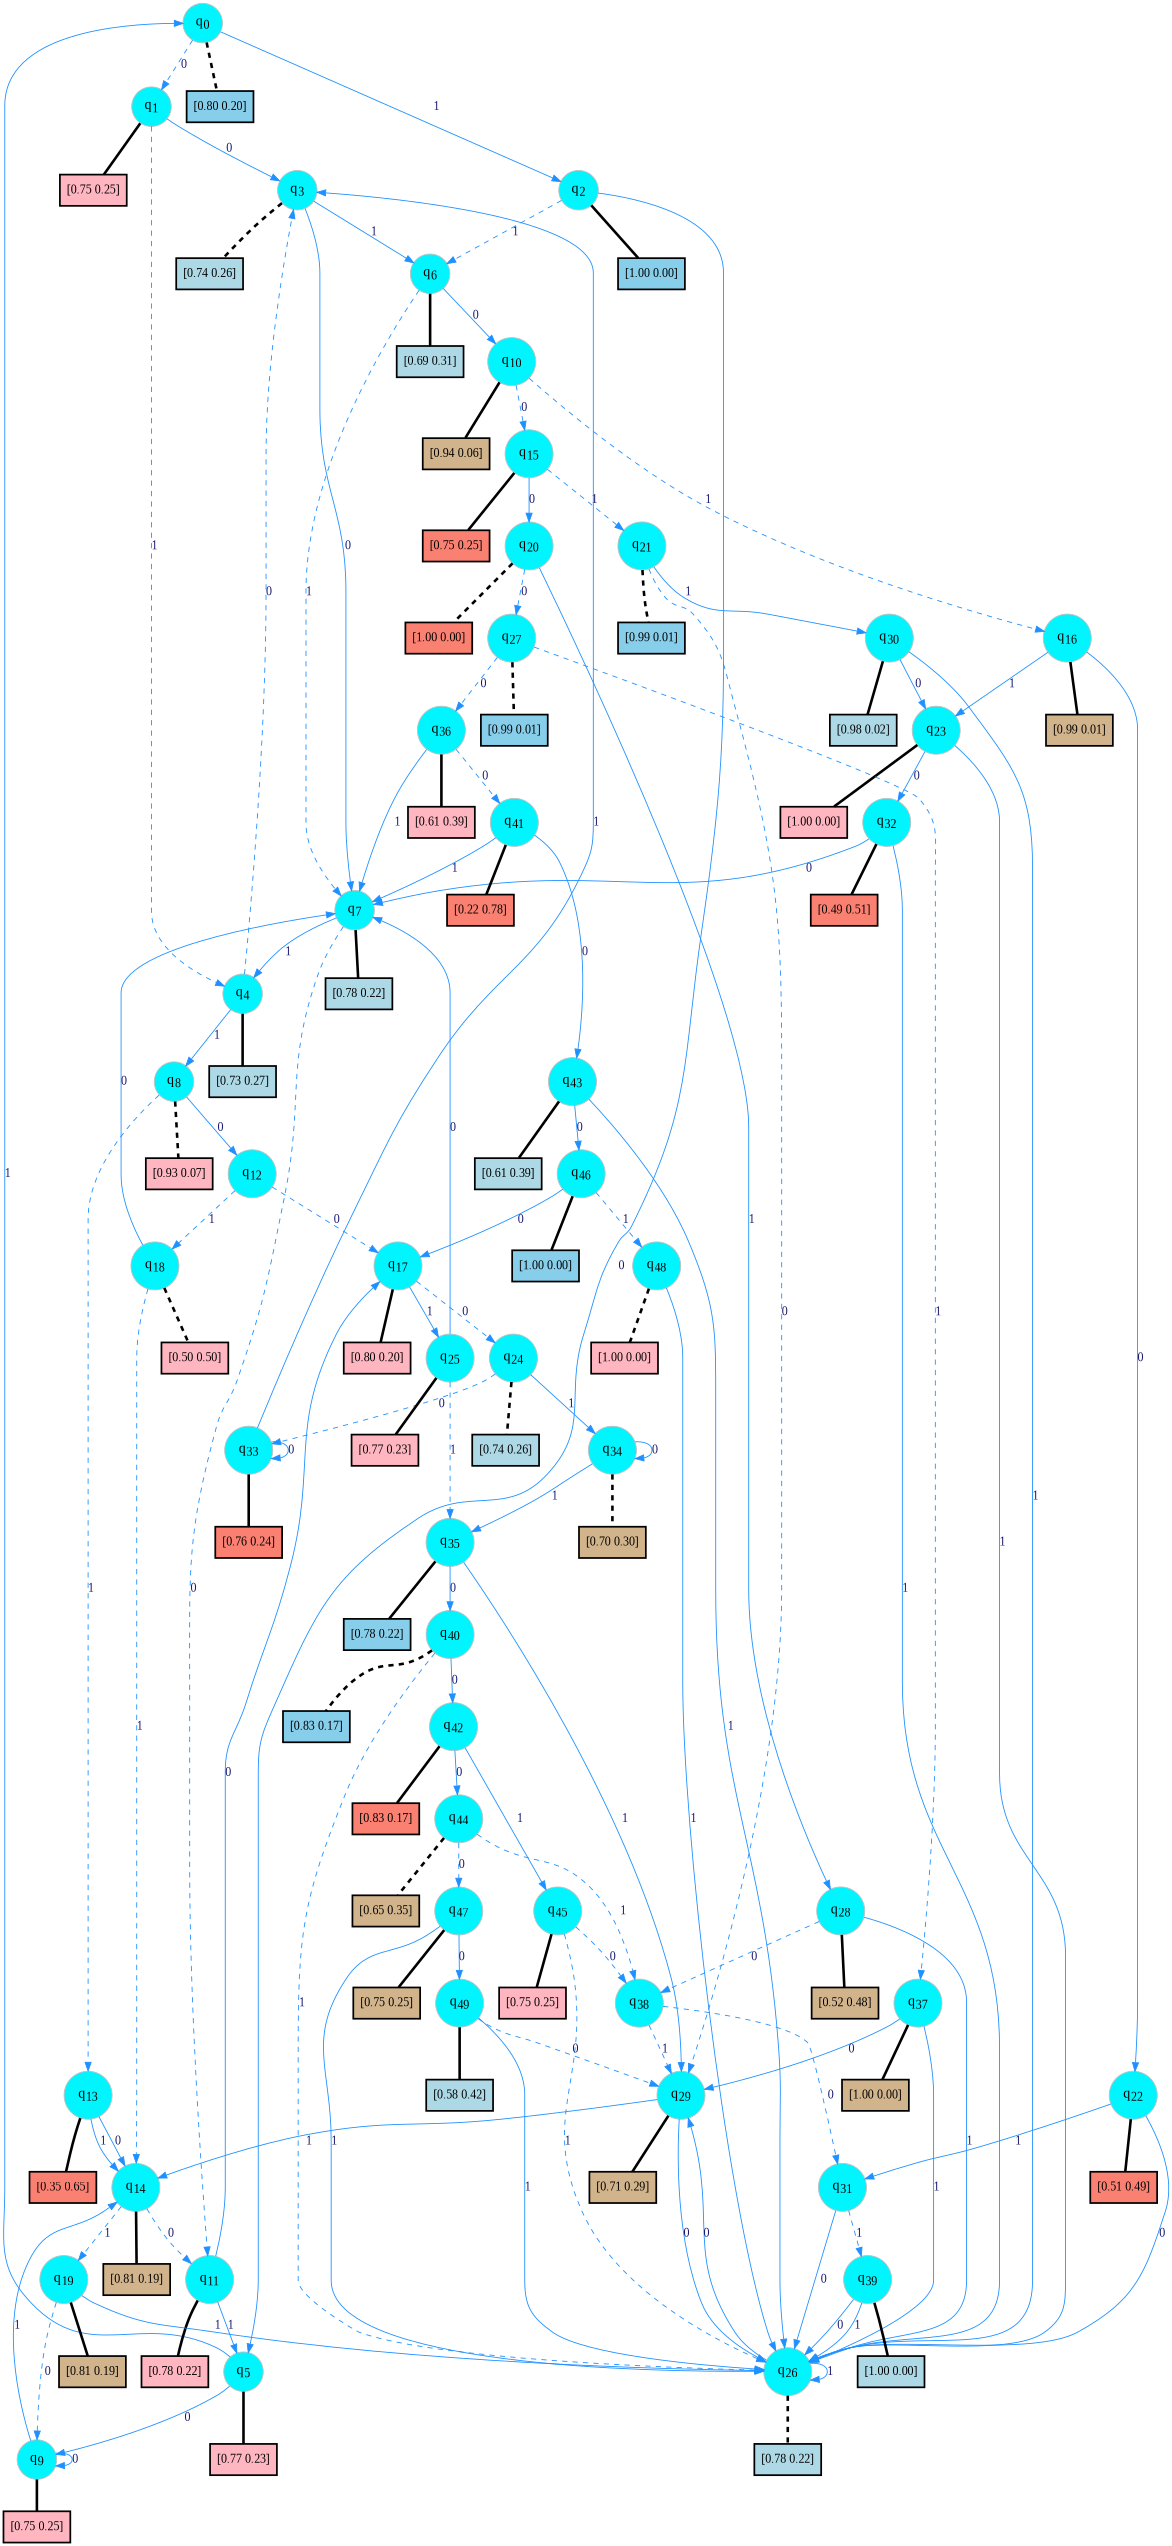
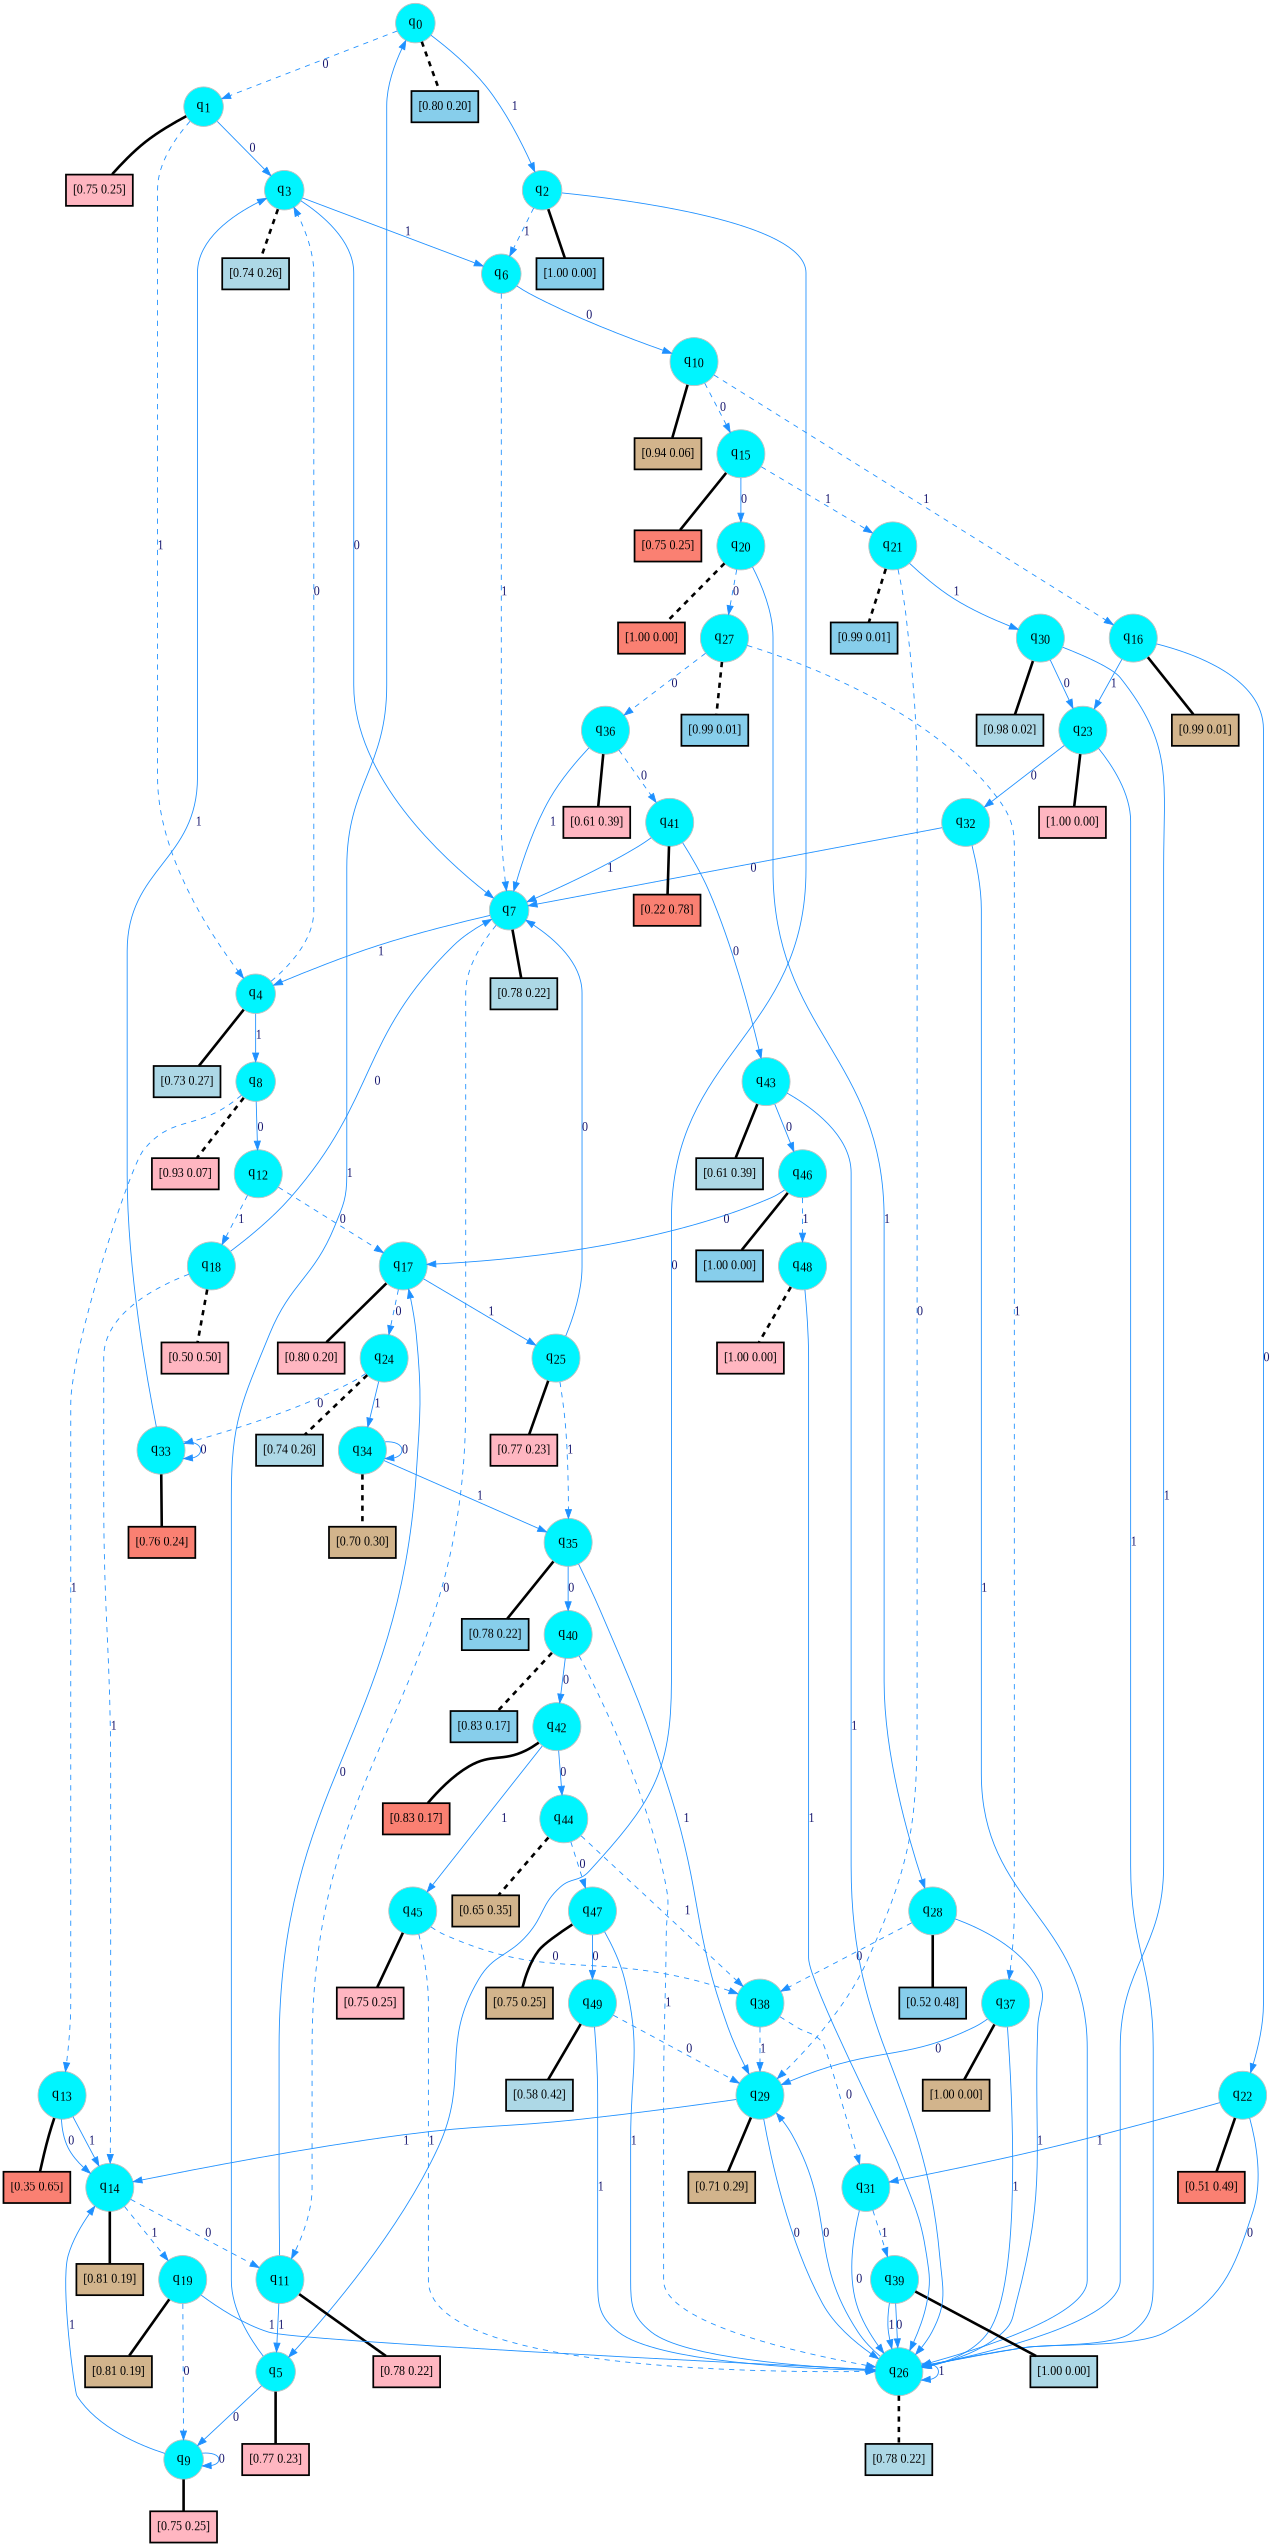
node "[0.69 0.31]": removed
node "[0.49 0.51]": removed
node "[0.52 0.48]": fillcolor tan -> skyblue
